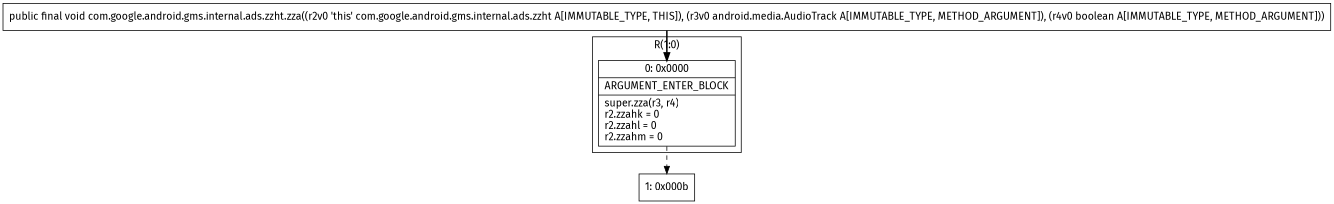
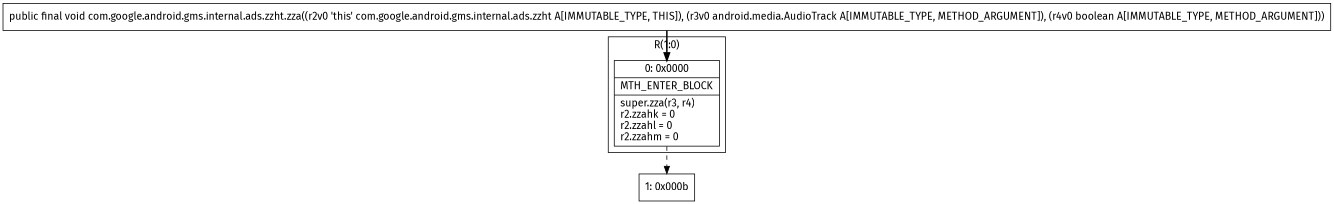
node "0: 0x0000": text "ARGUMENT_ENTER_BLOCK" -> "MTH_ENTER_BLOCK"
